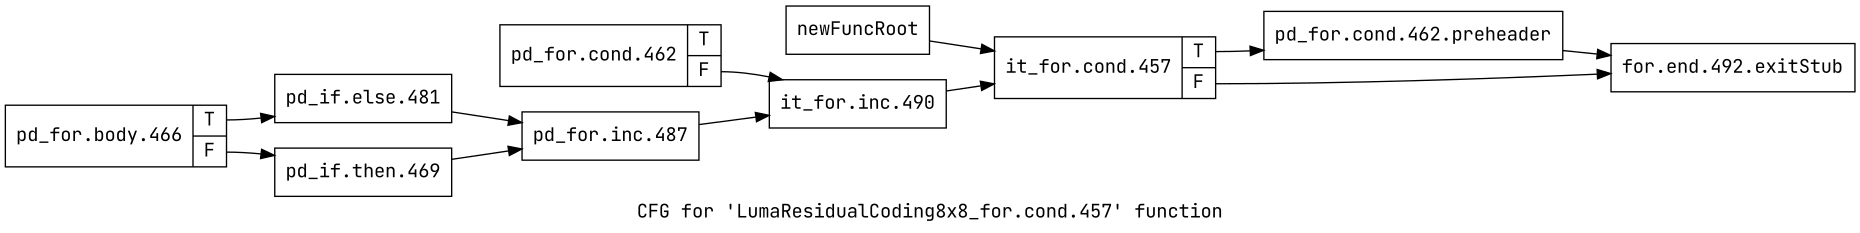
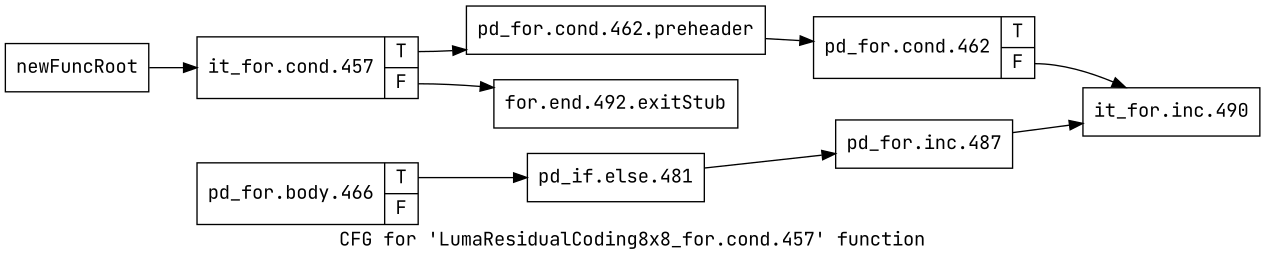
edge "pd_for.cond.462.preheader" -> "for.end.492.exitStub": now "pd_for.cond.462.preheader" -> "pd_for.cond.462"
edge "it_for.inc.490" -> "it_for.cond.457": removed
node "pd_if.then.469": removed
